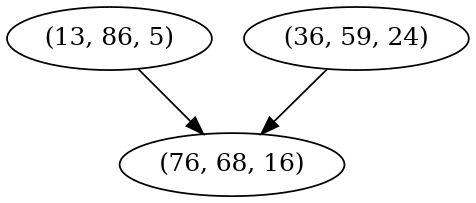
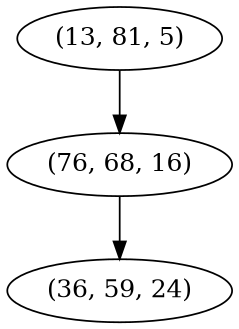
node "(13, 86, 5)": label "(13, 86, 5)" -> "(13, 81, 5)"
edge "(36, 59, 24)" -> "(76, 68, 16)": reversed
